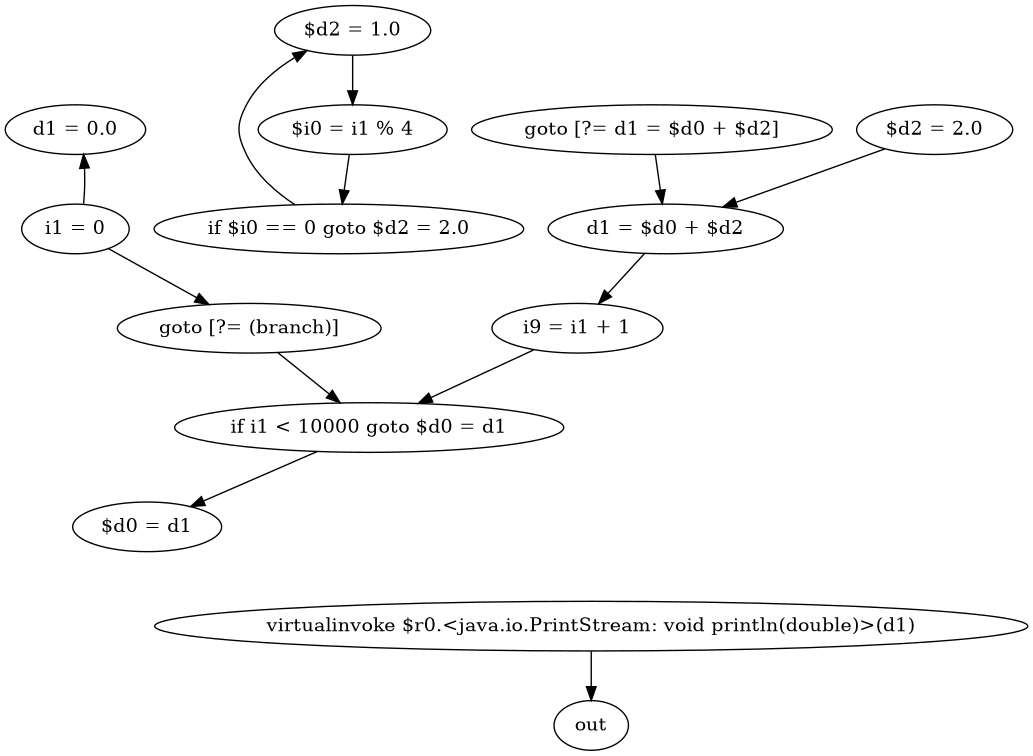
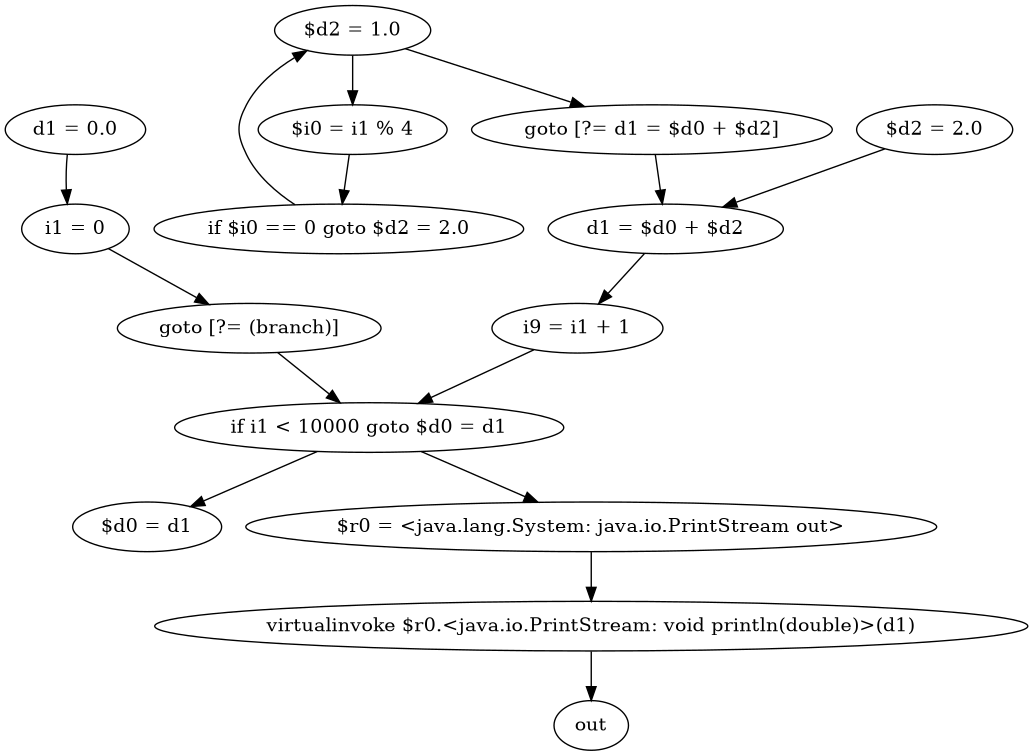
edge "$d2 = 1.0" -> "goto [?= d1 = $d0 + $d2]": added
edge "i1 = 0" -> "d1 = 0.0": reversed
node "$r0 = <java.lang.System: java.io.PrintStream out>": added
